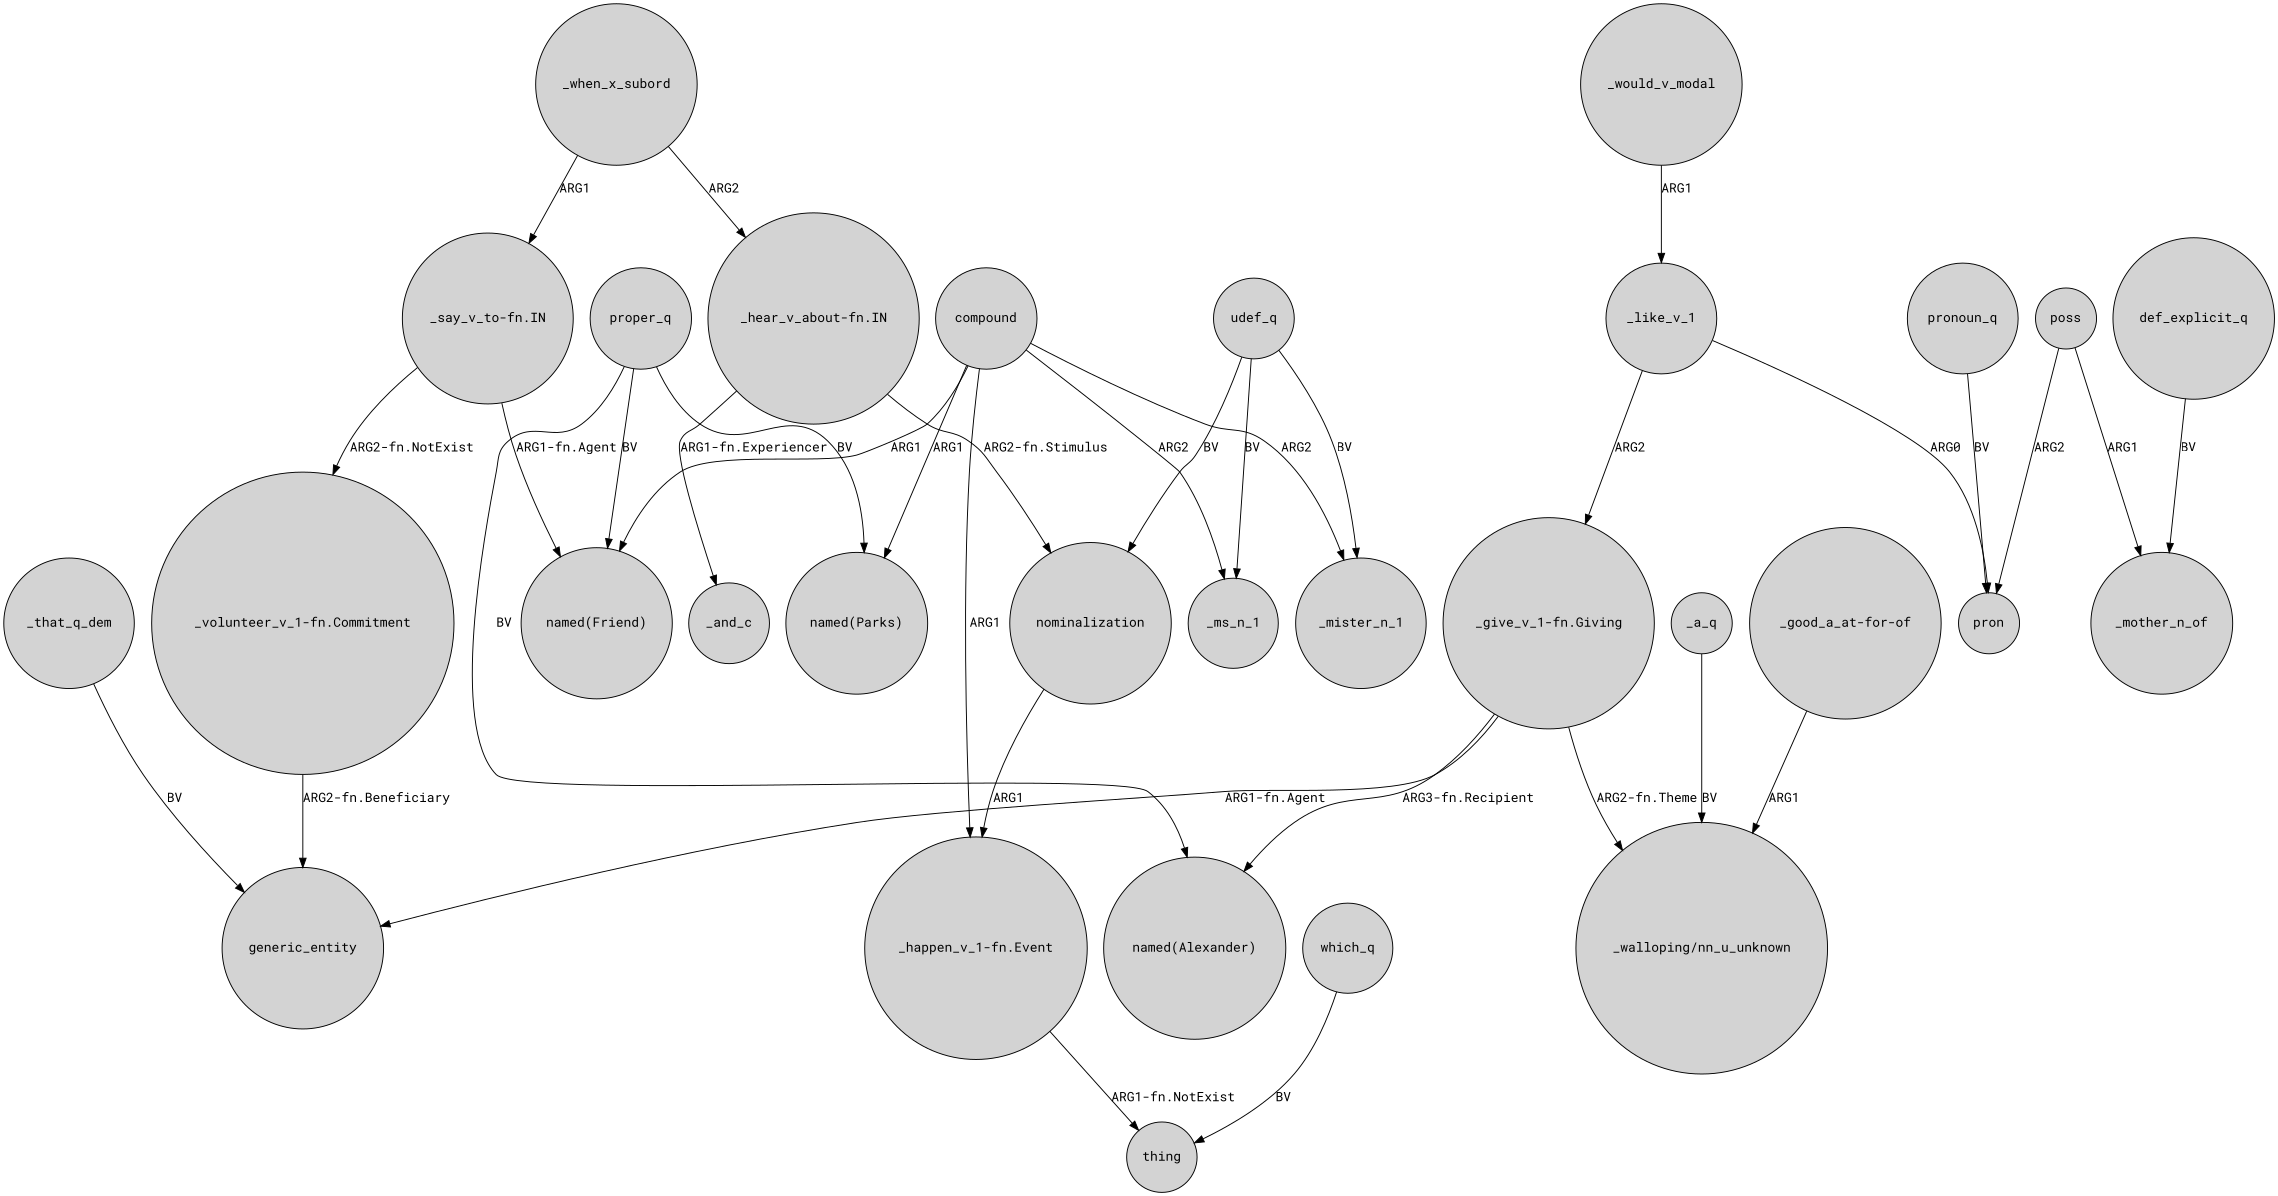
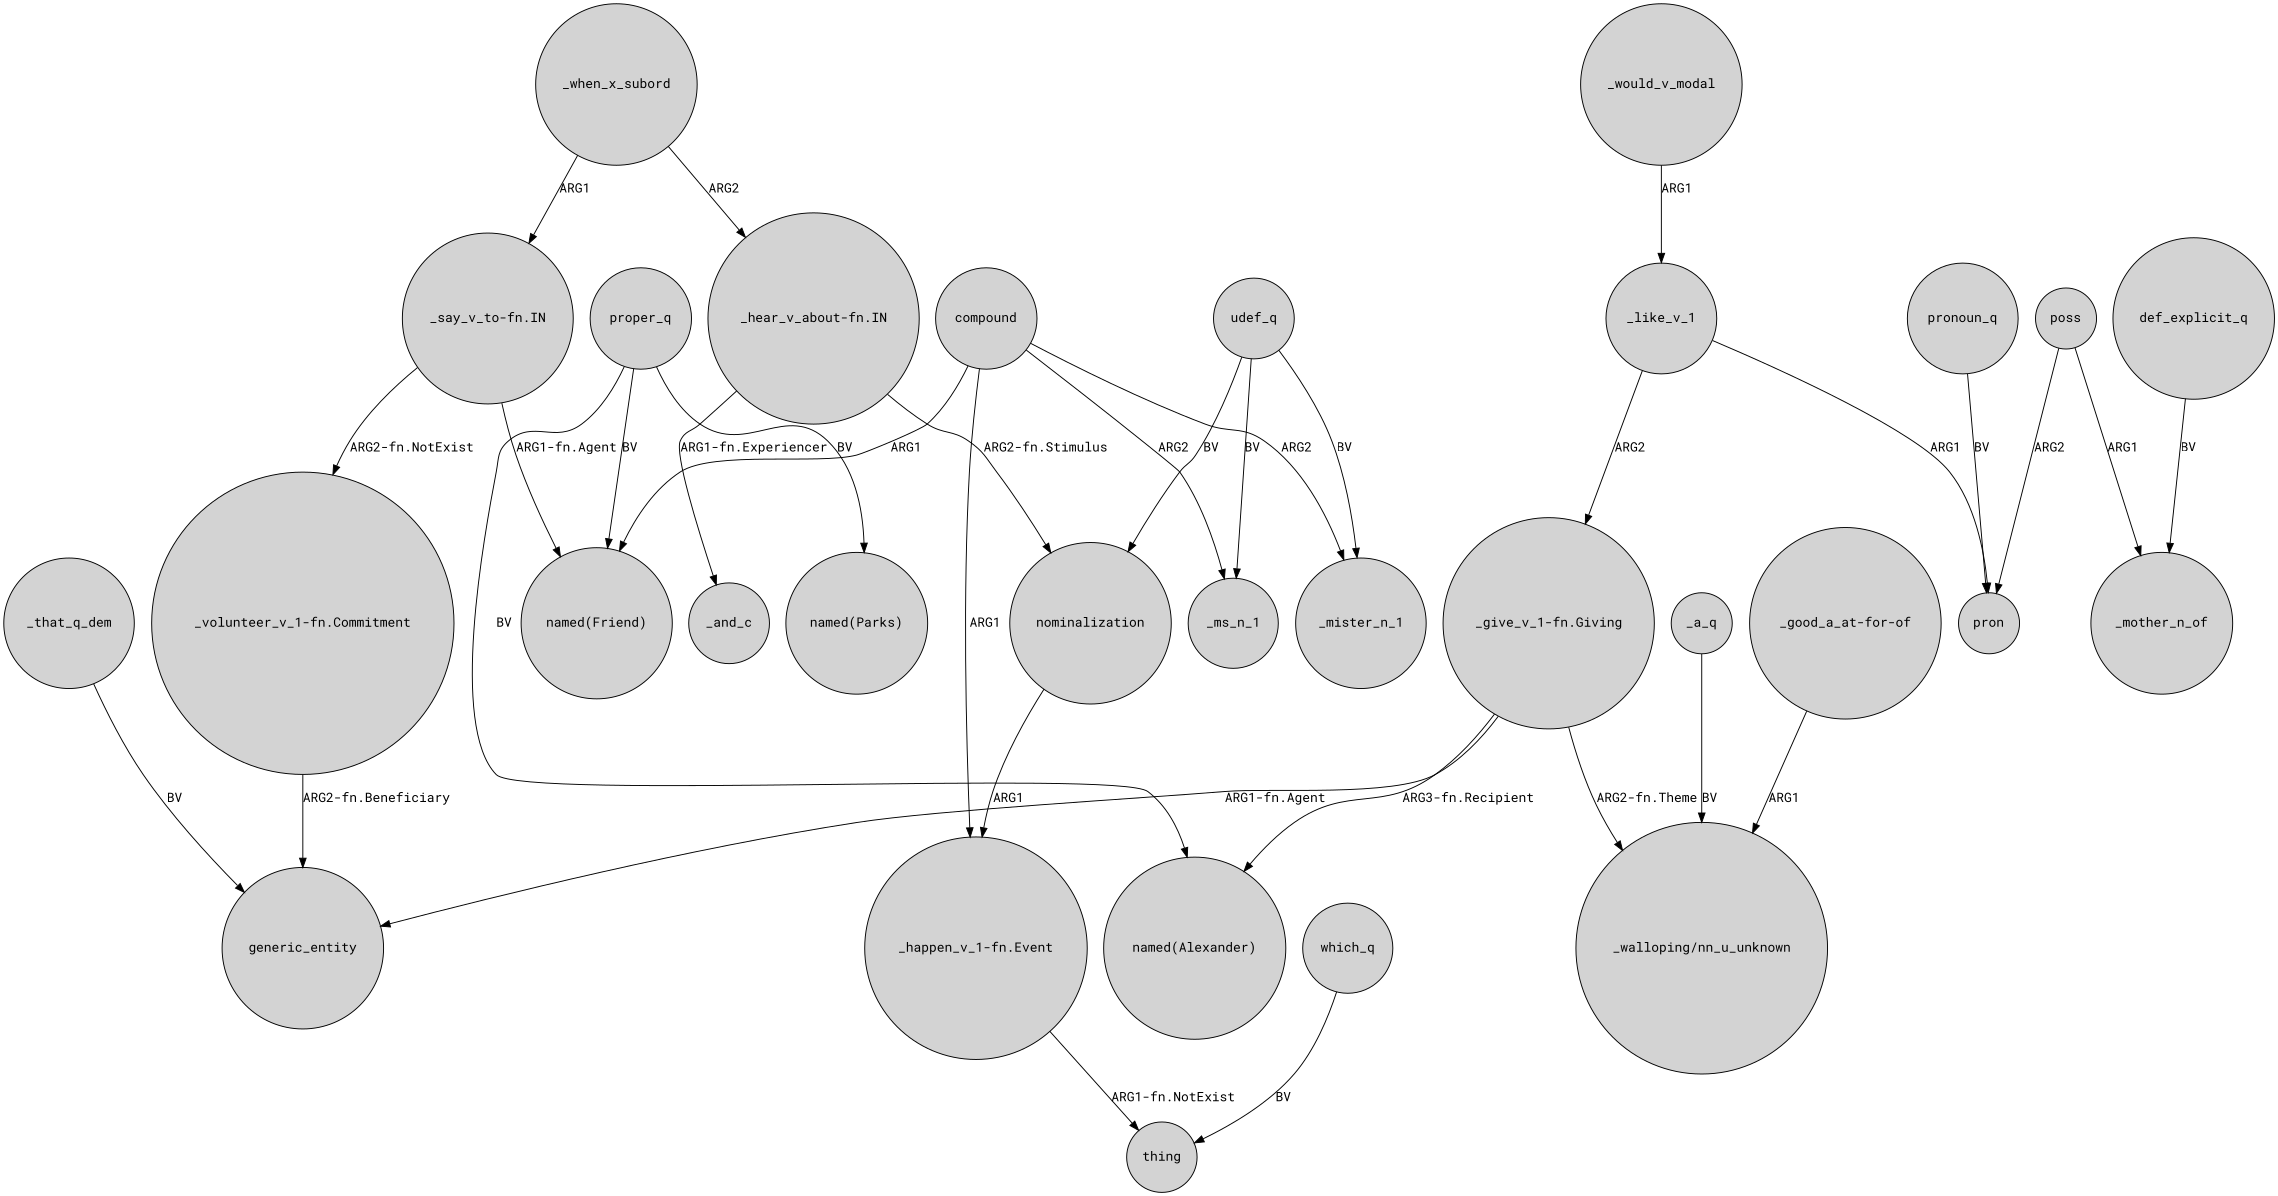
edge "_like_v_1" -> "pron": label "ARG0" -> "ARG1"
edge "compound" -> "named(Parks)": removed, label "ARG1"
